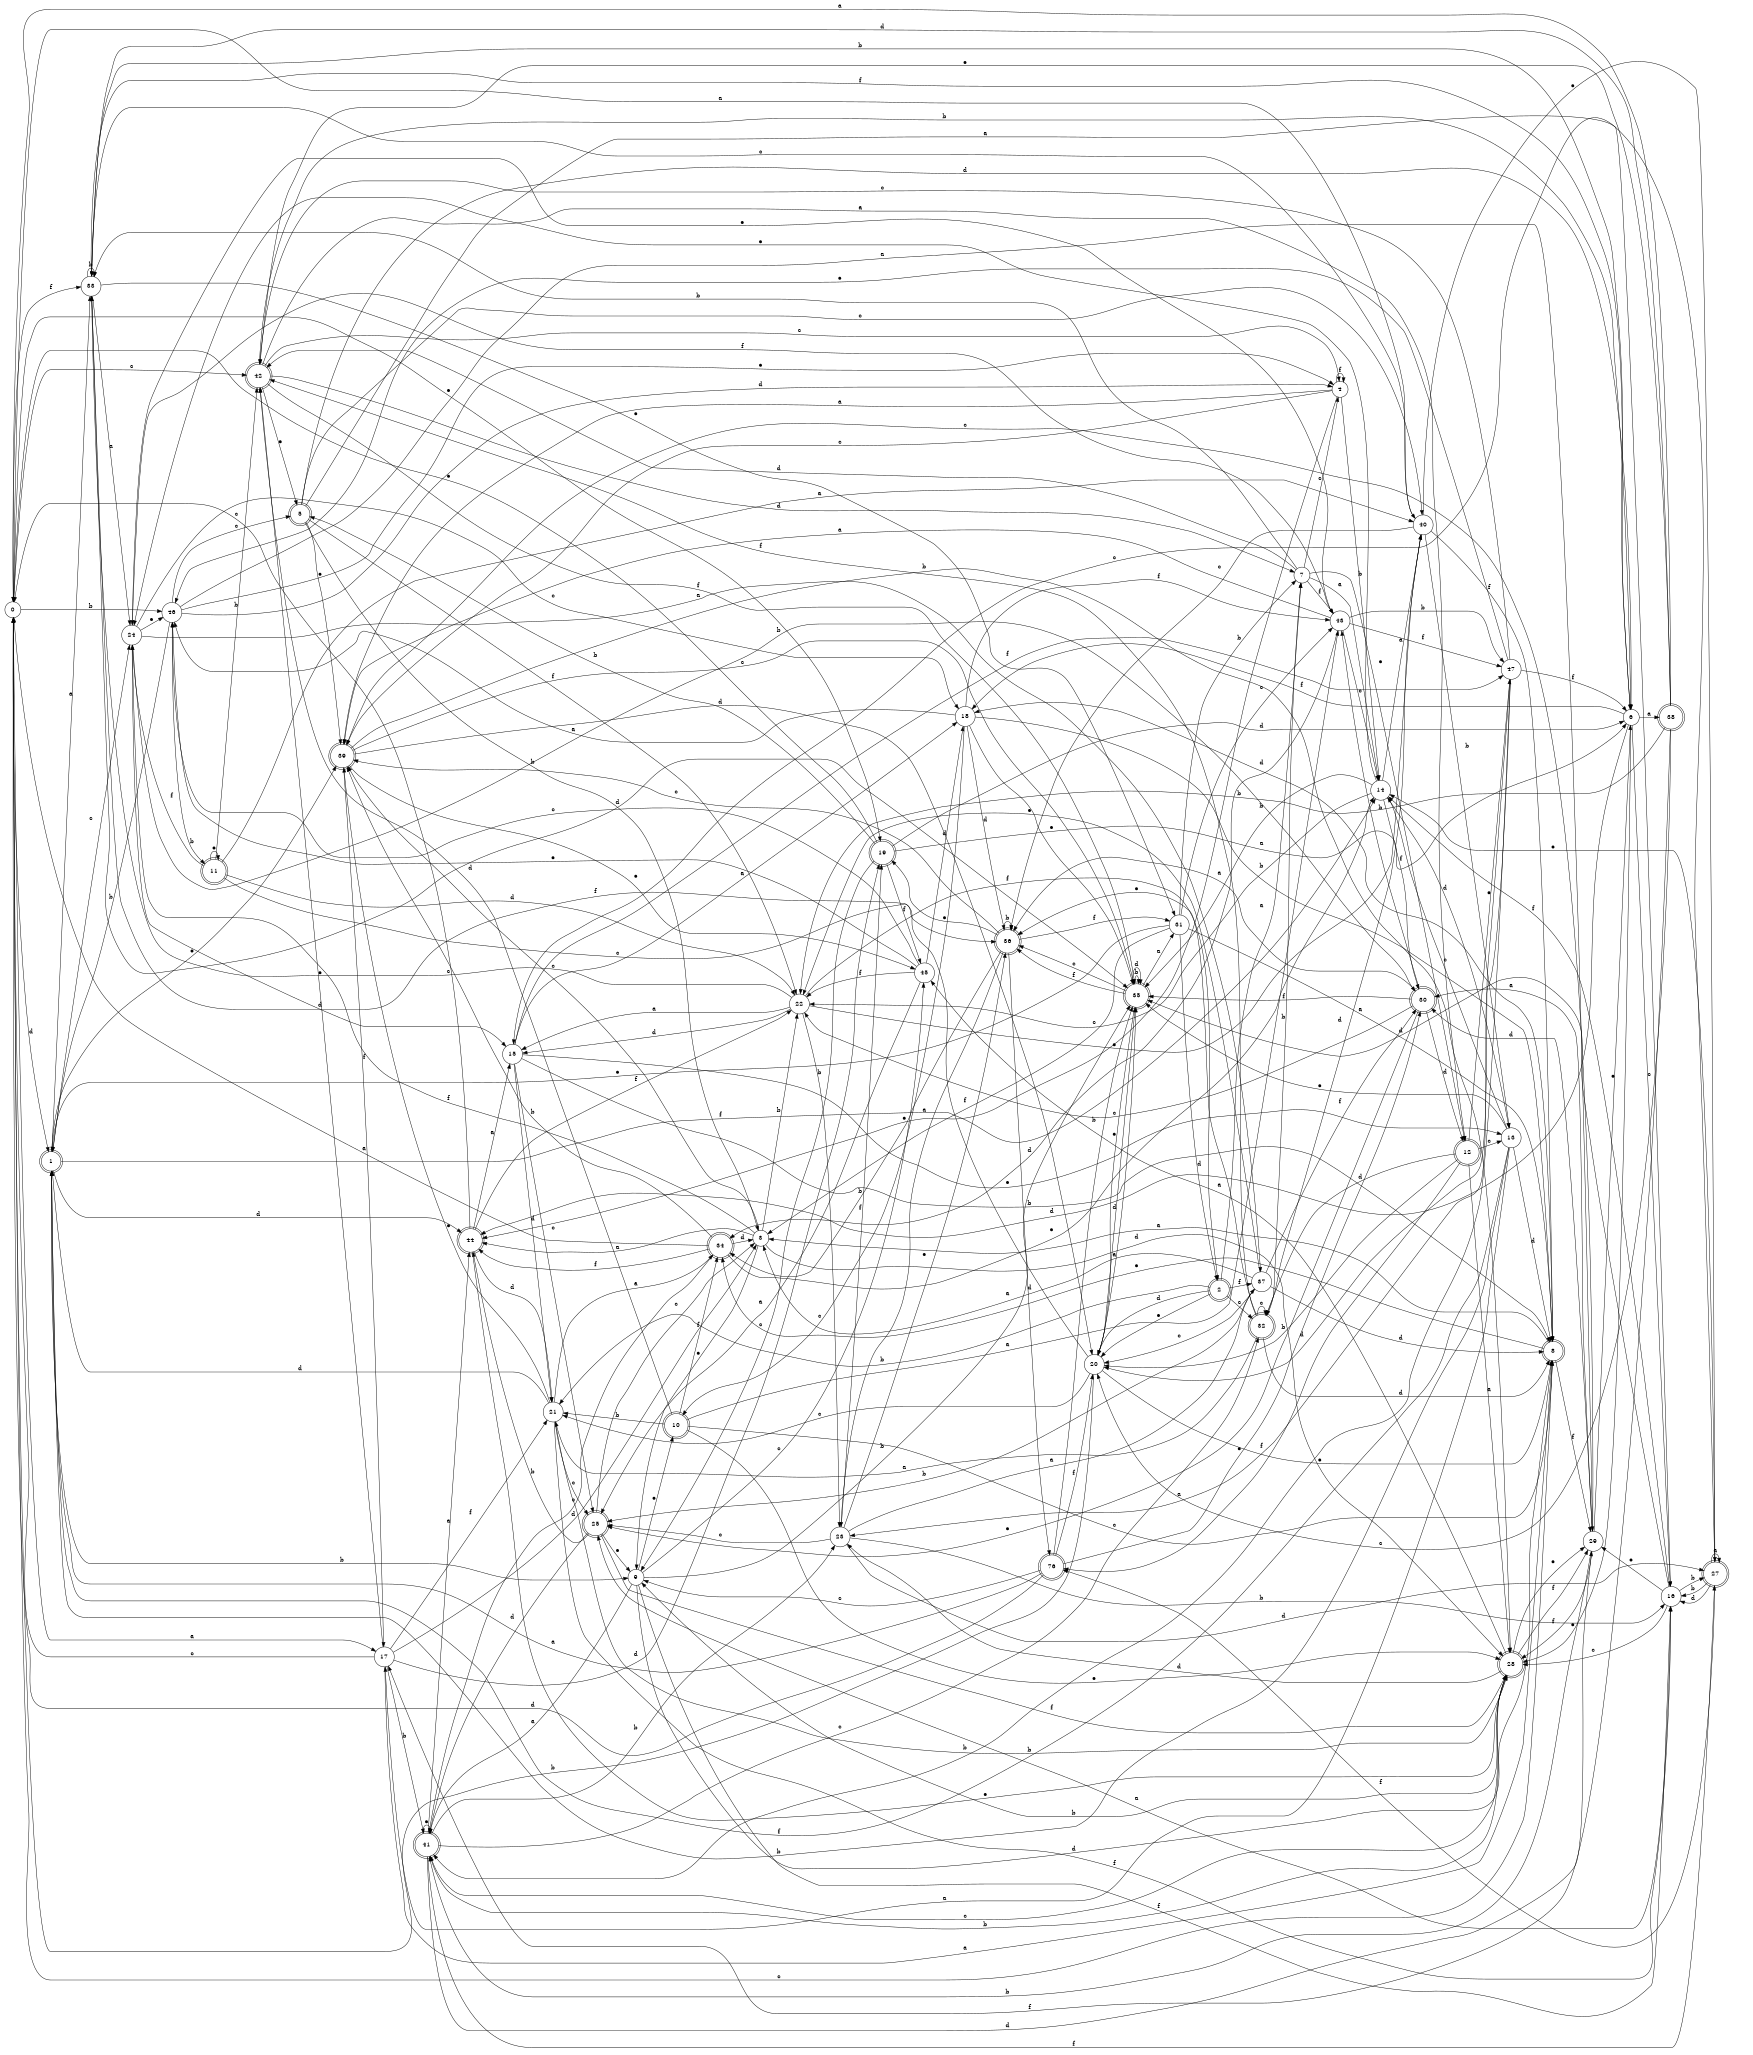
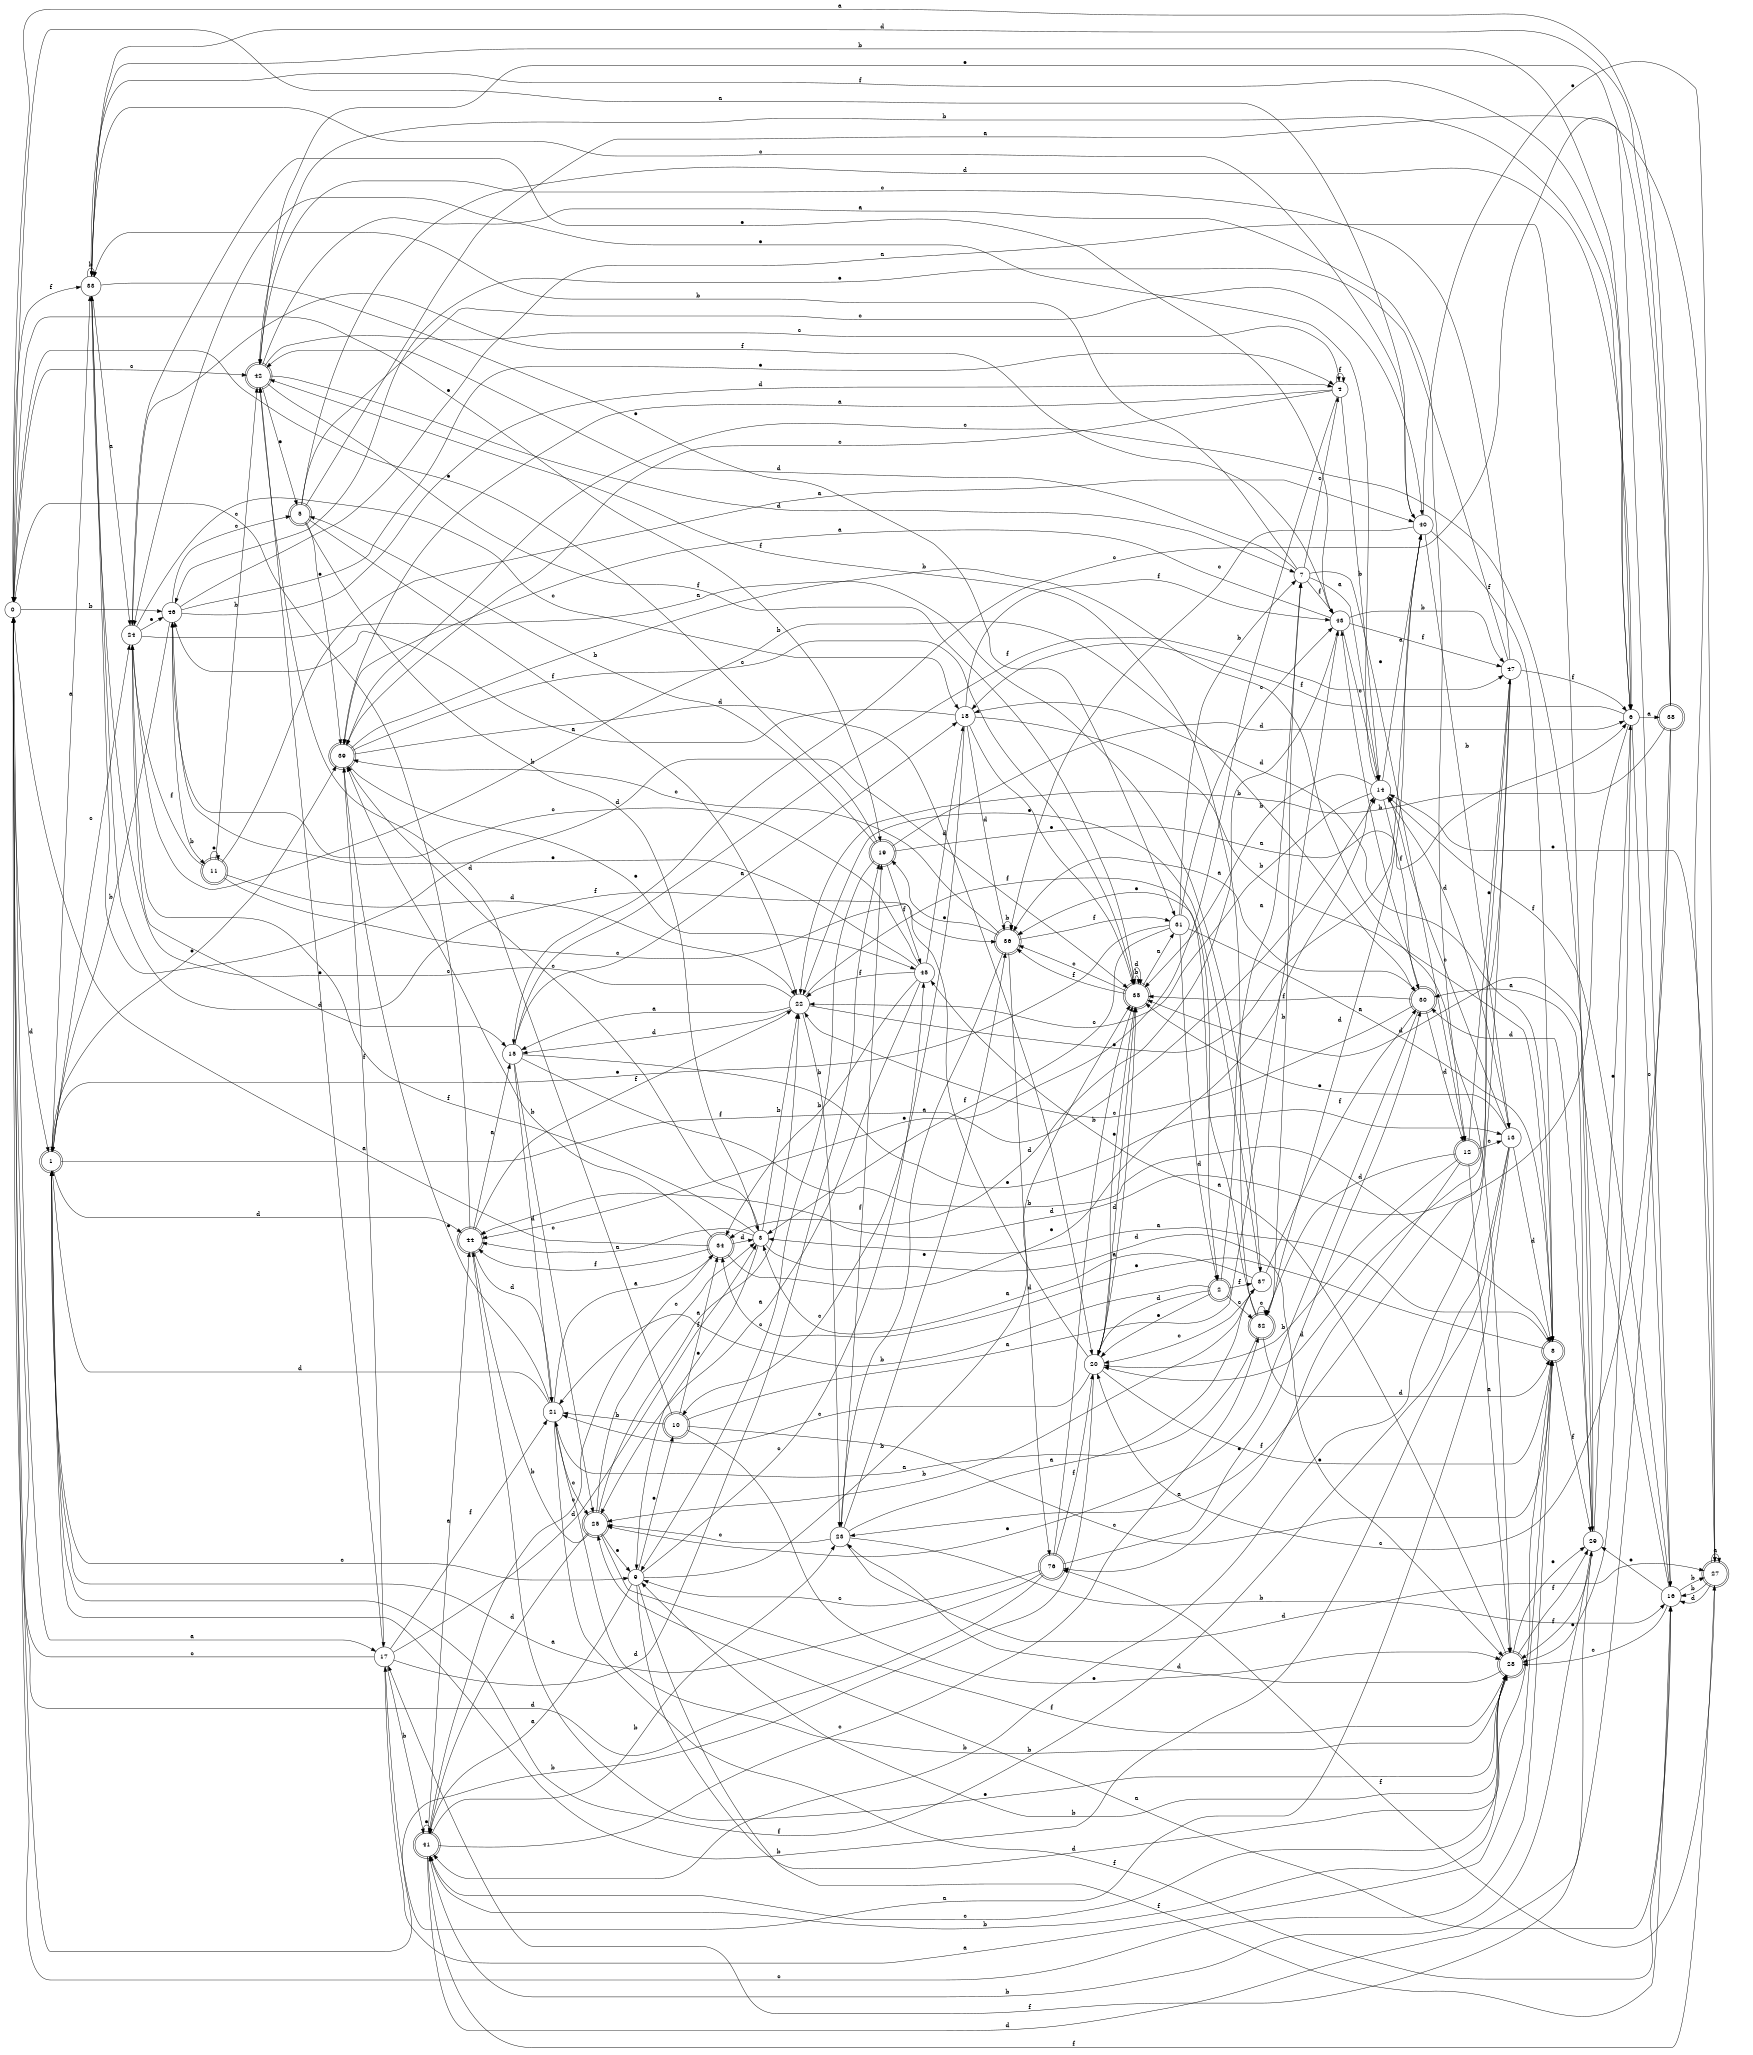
edge "36" -> "34": now "45" -> "34"
edge "25" -> "22": added, label "a"
edge "37" -> "8": removed, label "d"
edge "1" -> "9": label "b" -> "c"
